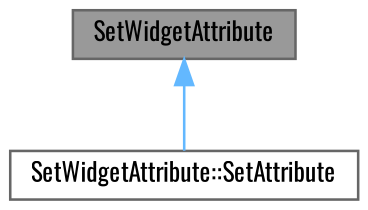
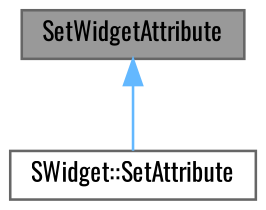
node "SetWidgetAttribute::SetAttribute": label "SetWidgetAttribute::SetAttribute" -> "SWidget::SetAttribute"
